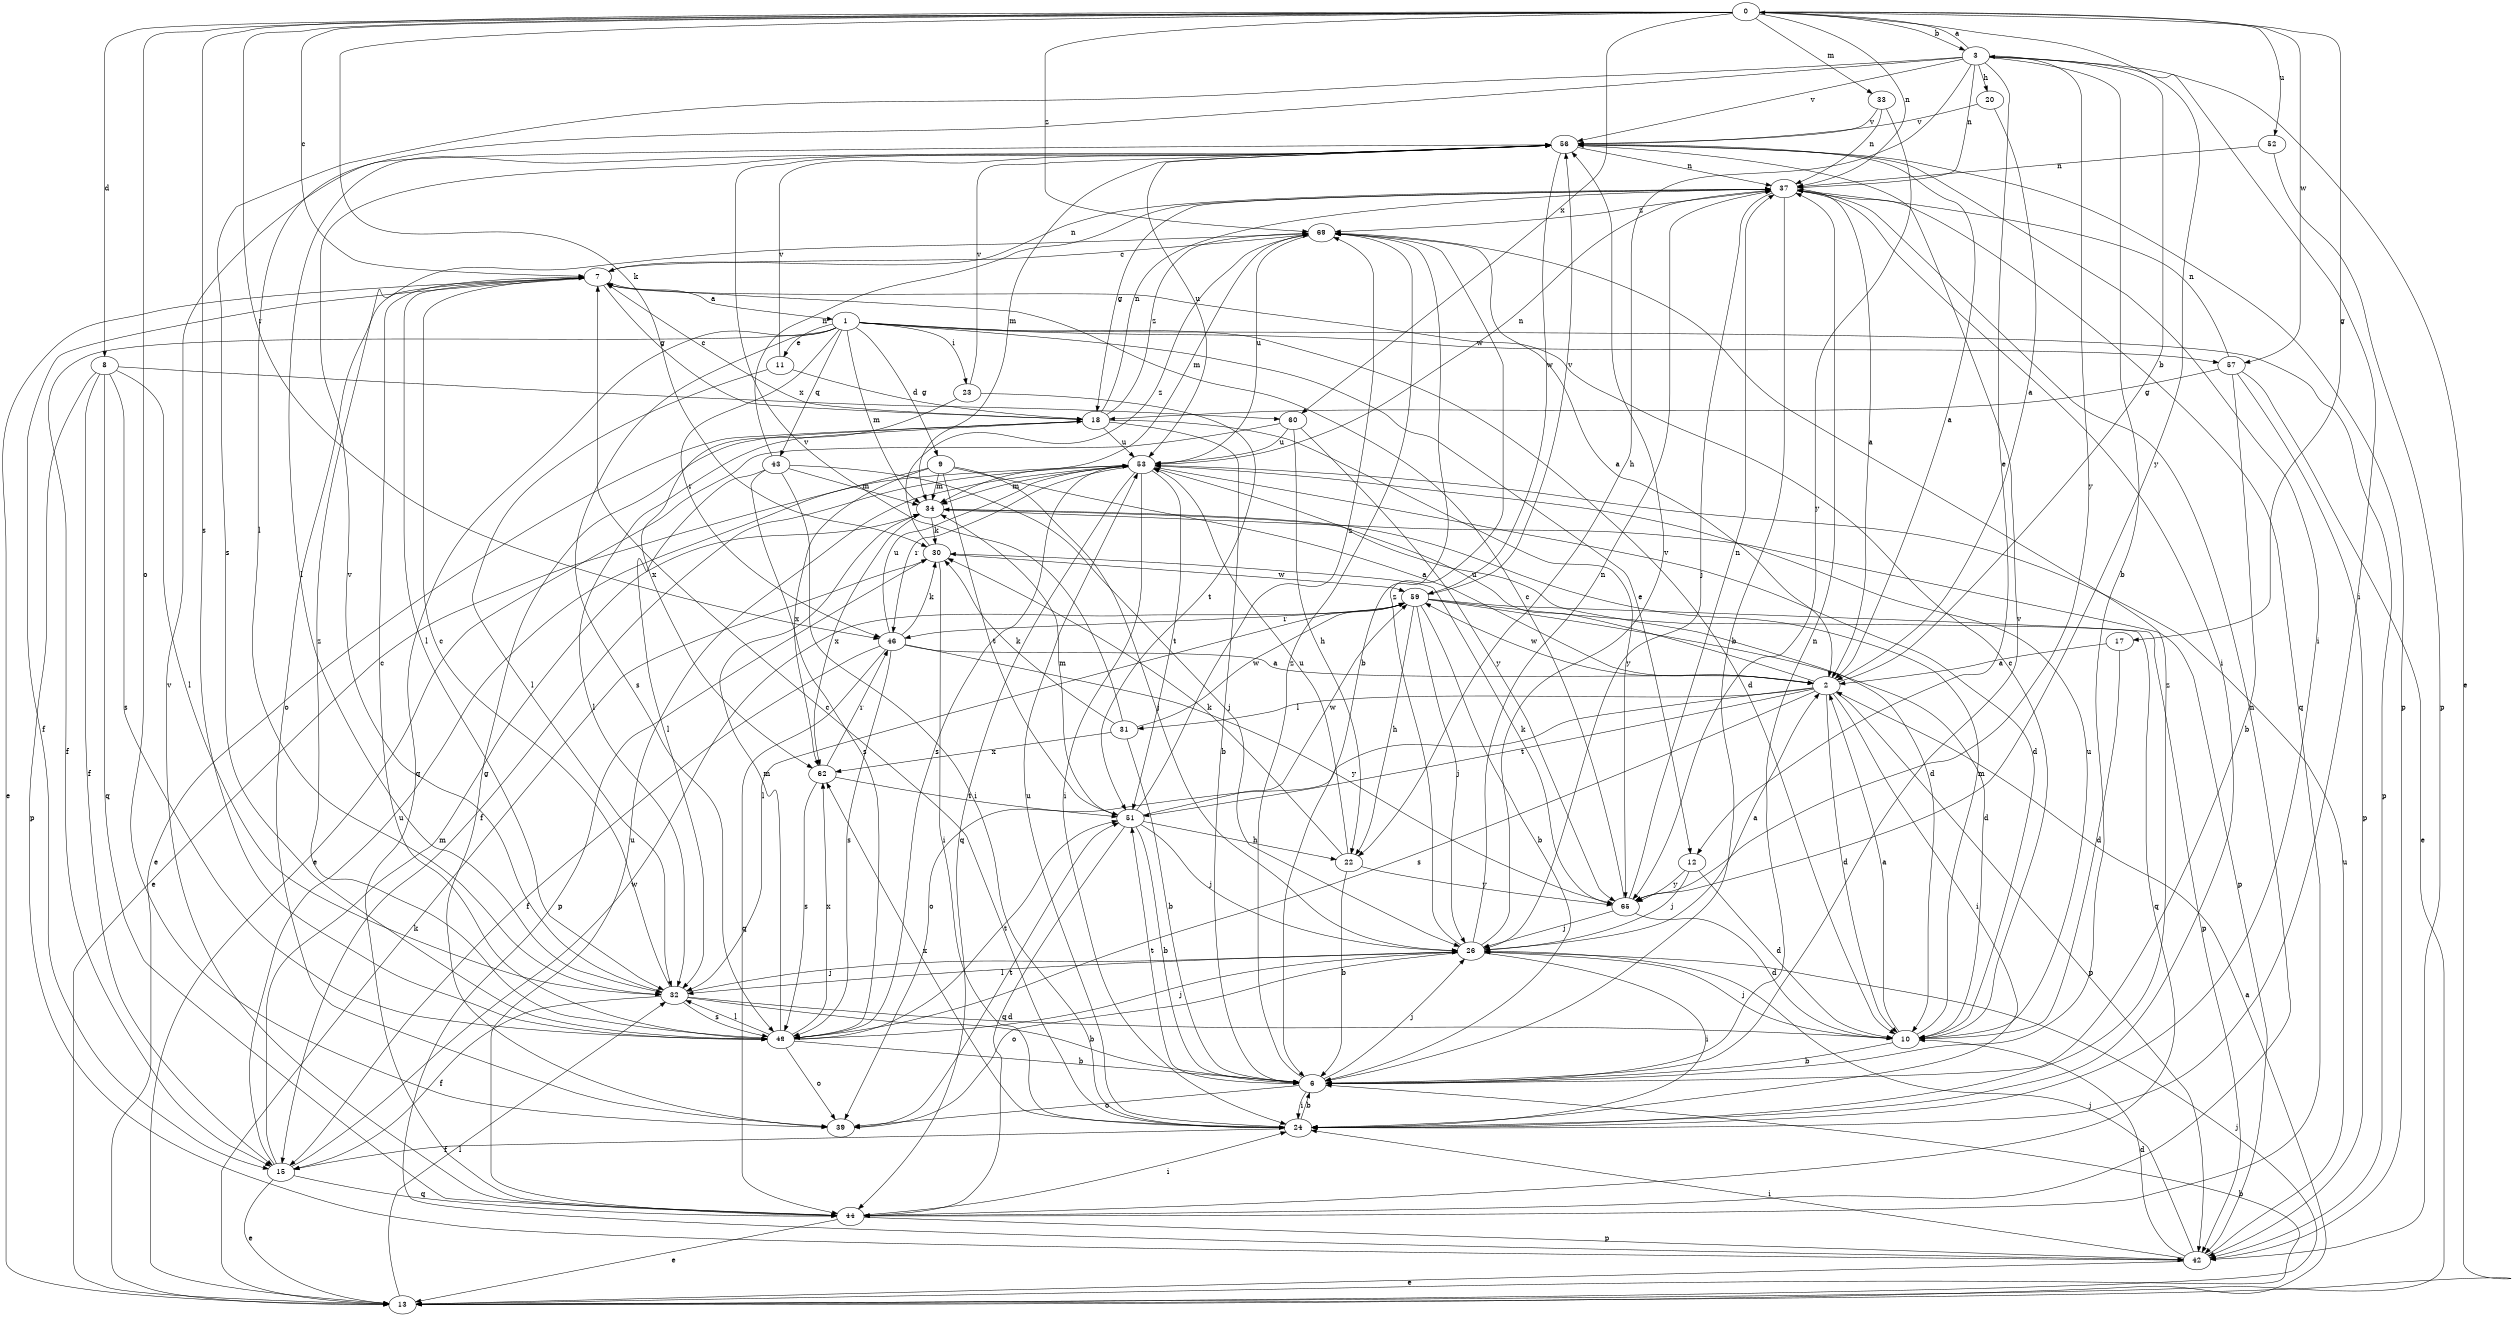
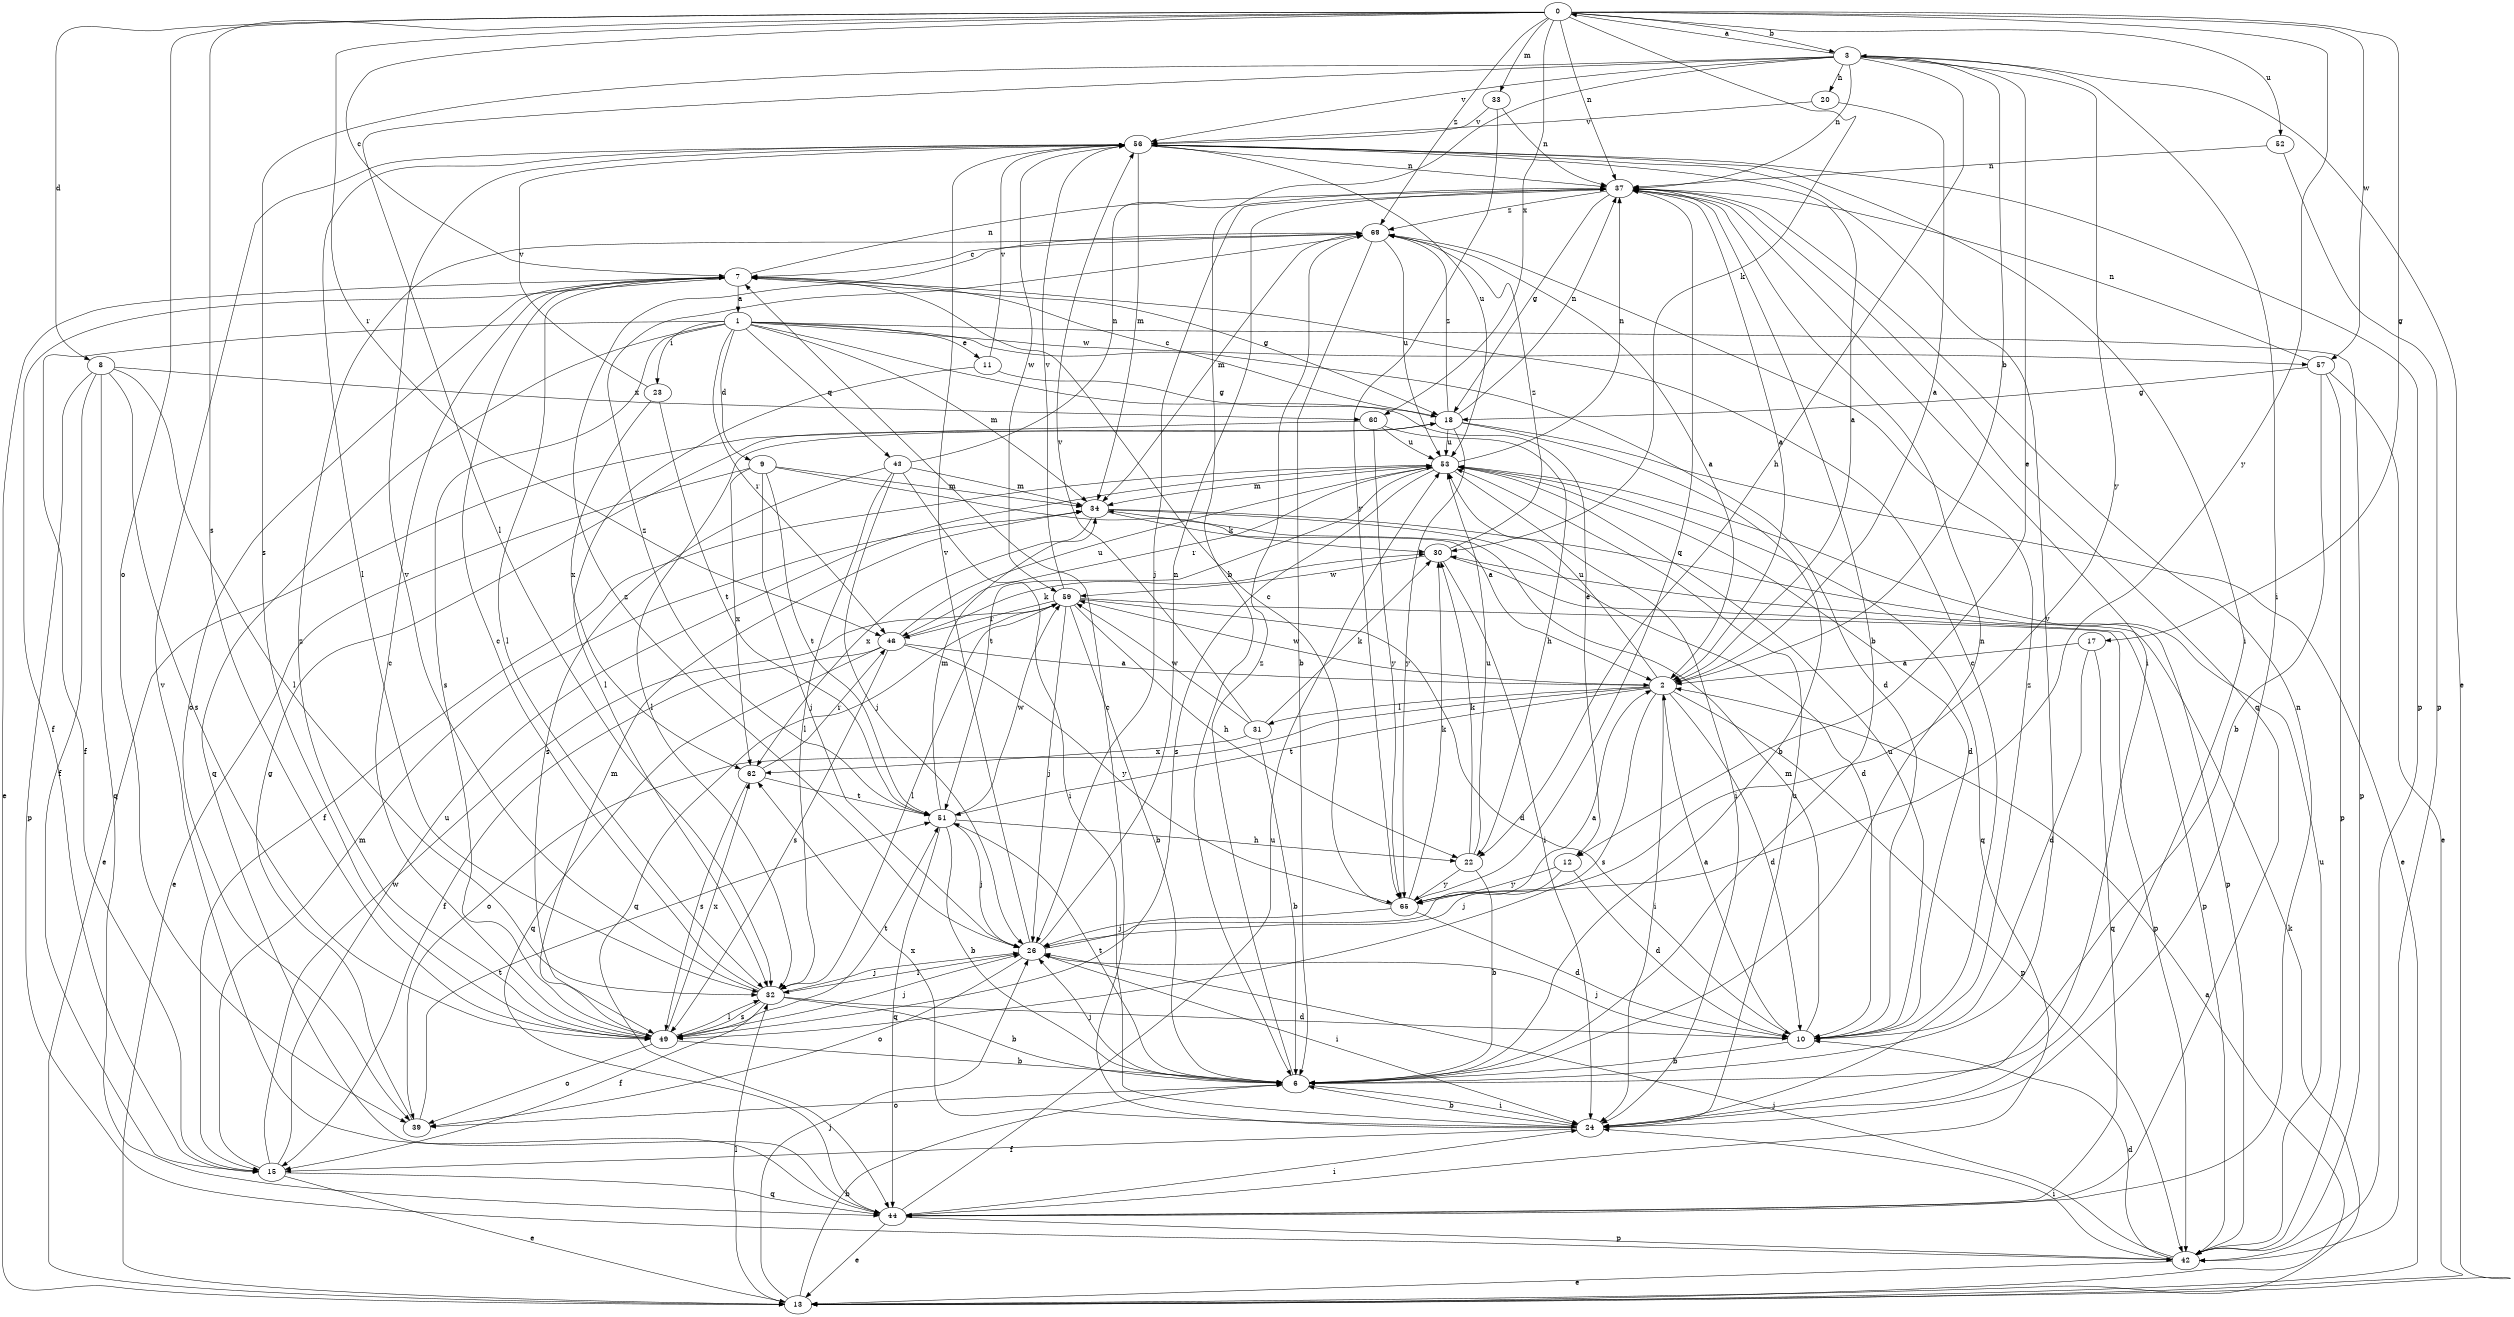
edge "65" -> "37": label "n" -> "q"
edge "17" -> "44": added, label "q"
